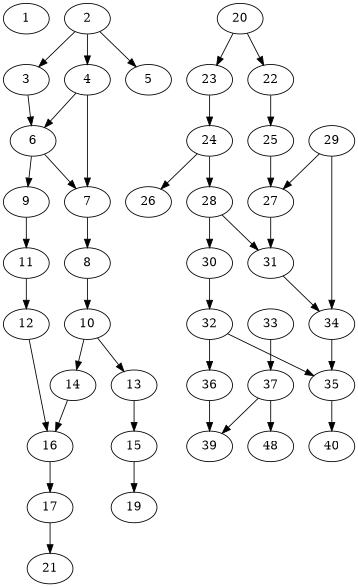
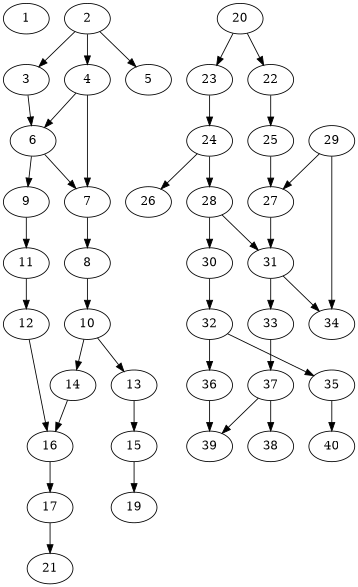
edge "31" -> "33": added
edge "34" -> "35": removed
node "48": label "48" -> "38"
